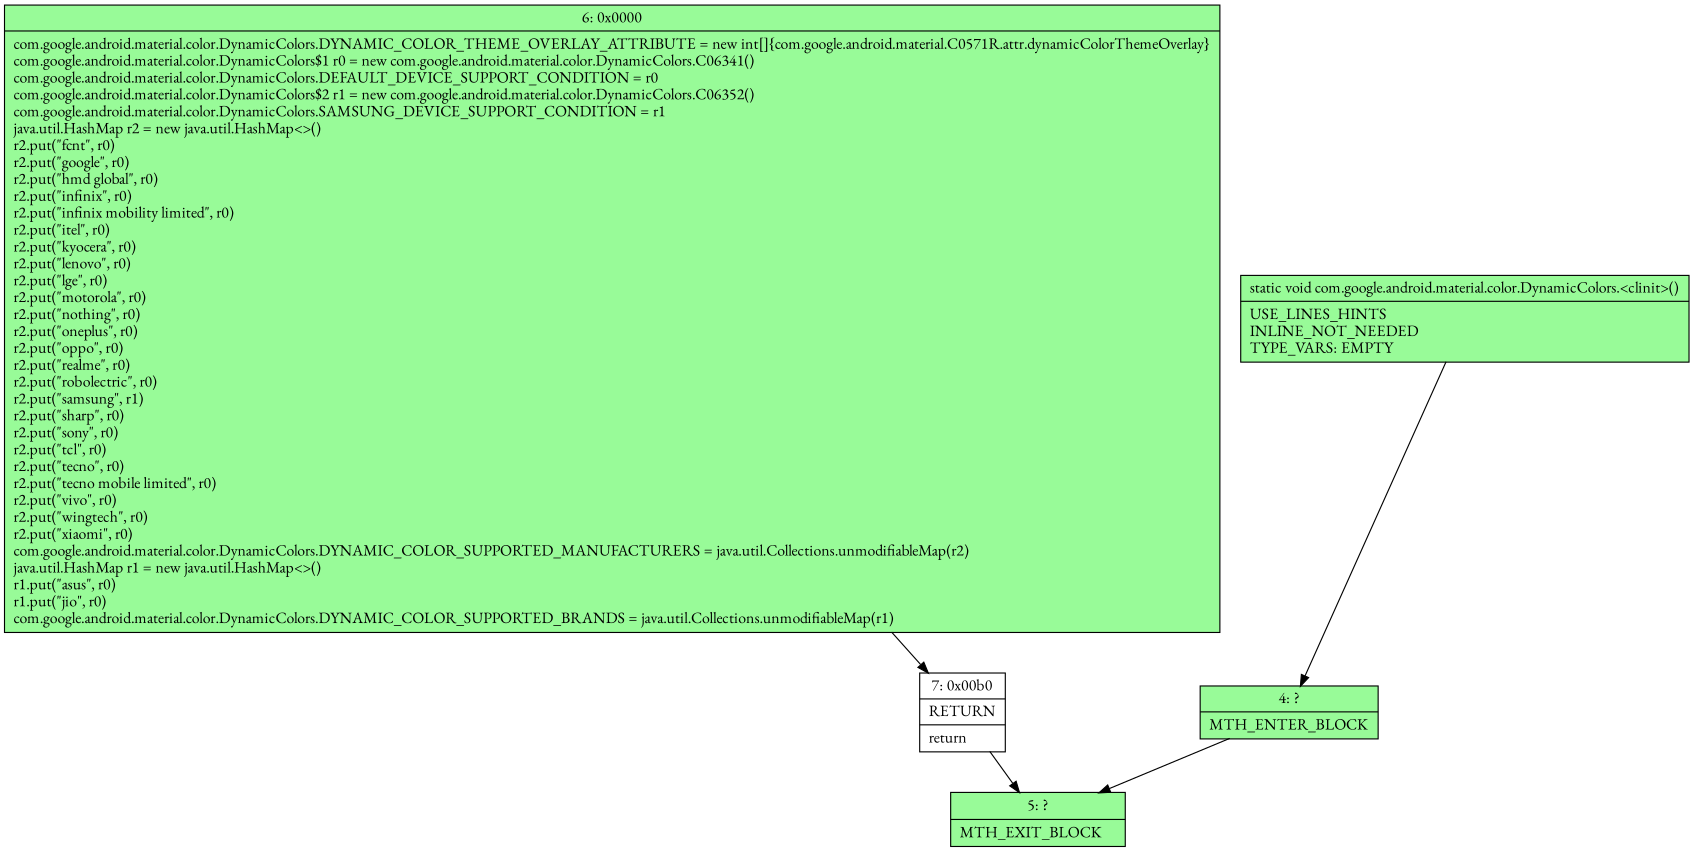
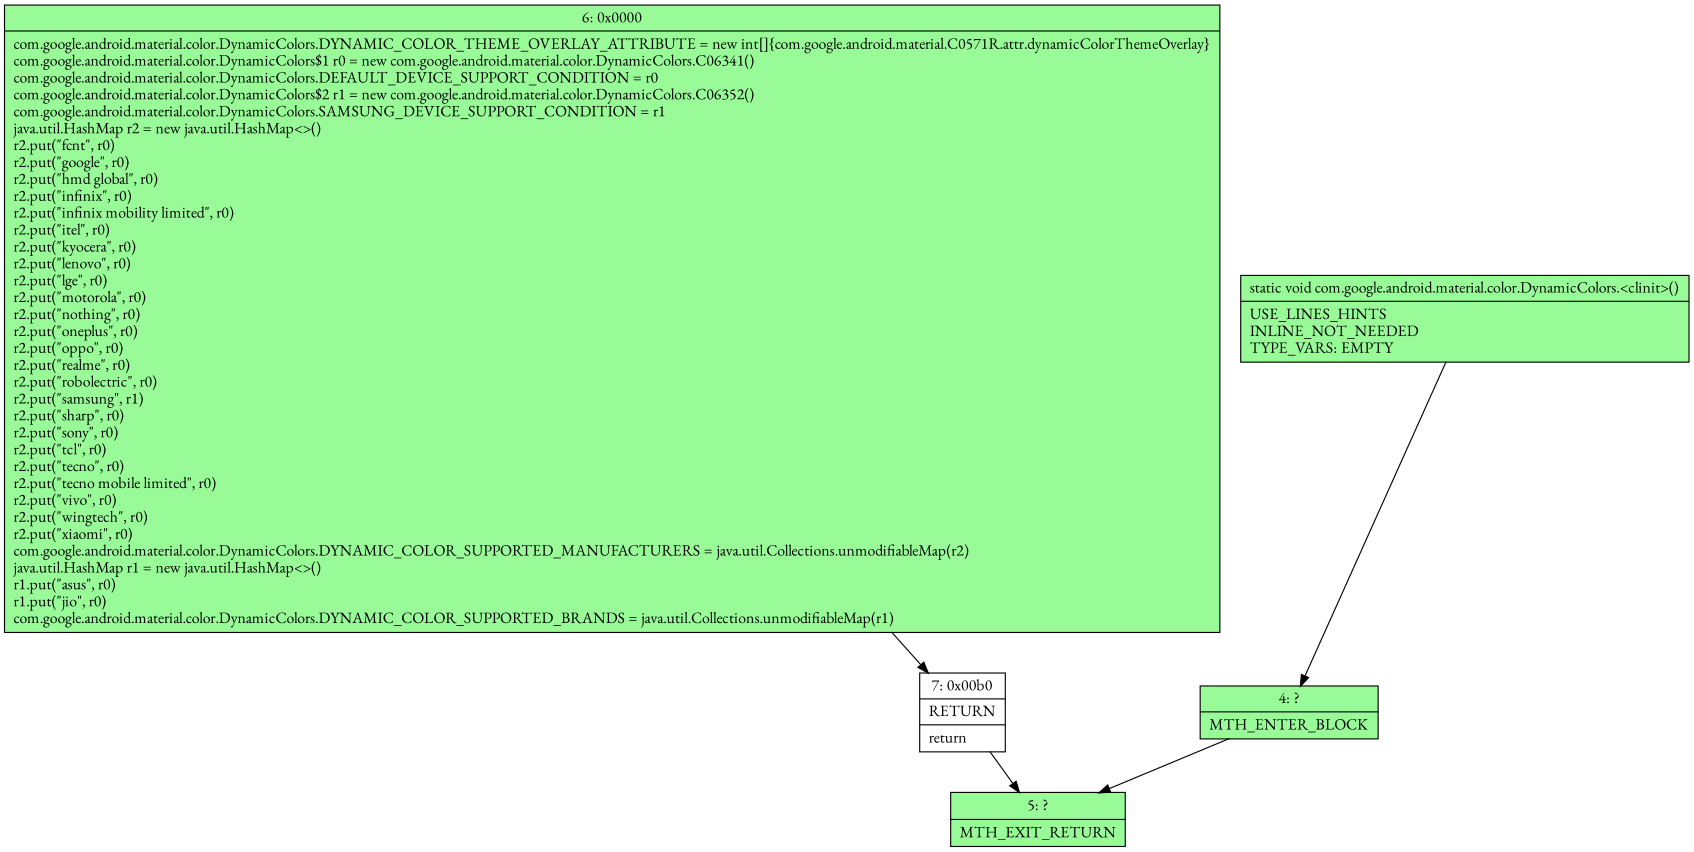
node "5: ?": text "MTH_EXIT_BLOCK" -> "MTH_EXIT_RETURN"
